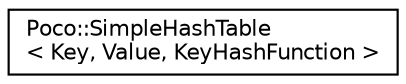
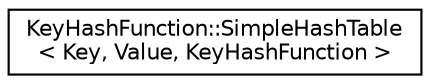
node "Poco::SimpleHashTable < Key, Value, KeyHashFunction >": label "Poco::SimpleHashTable < Key, Value, KeyHashFunction >" -> "KeyHashFunction::SimpleHashTable < Key, Value, KeyHashFunction >"
